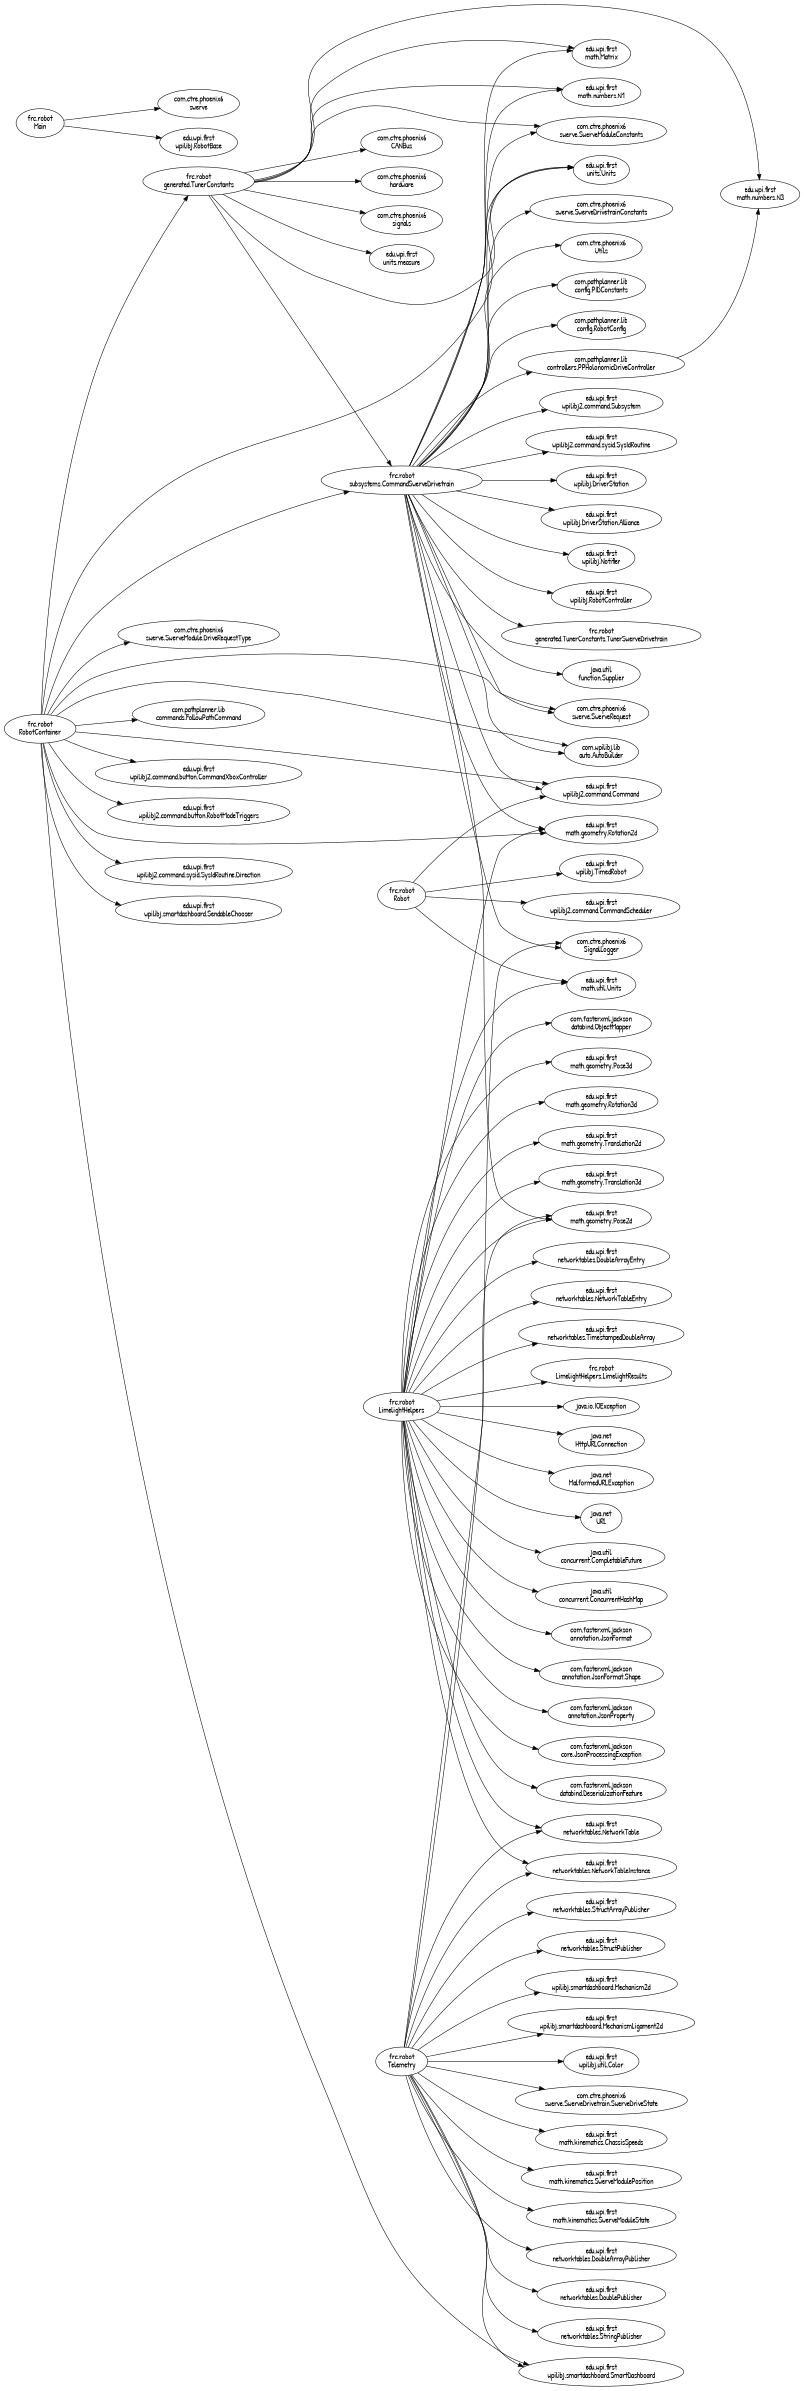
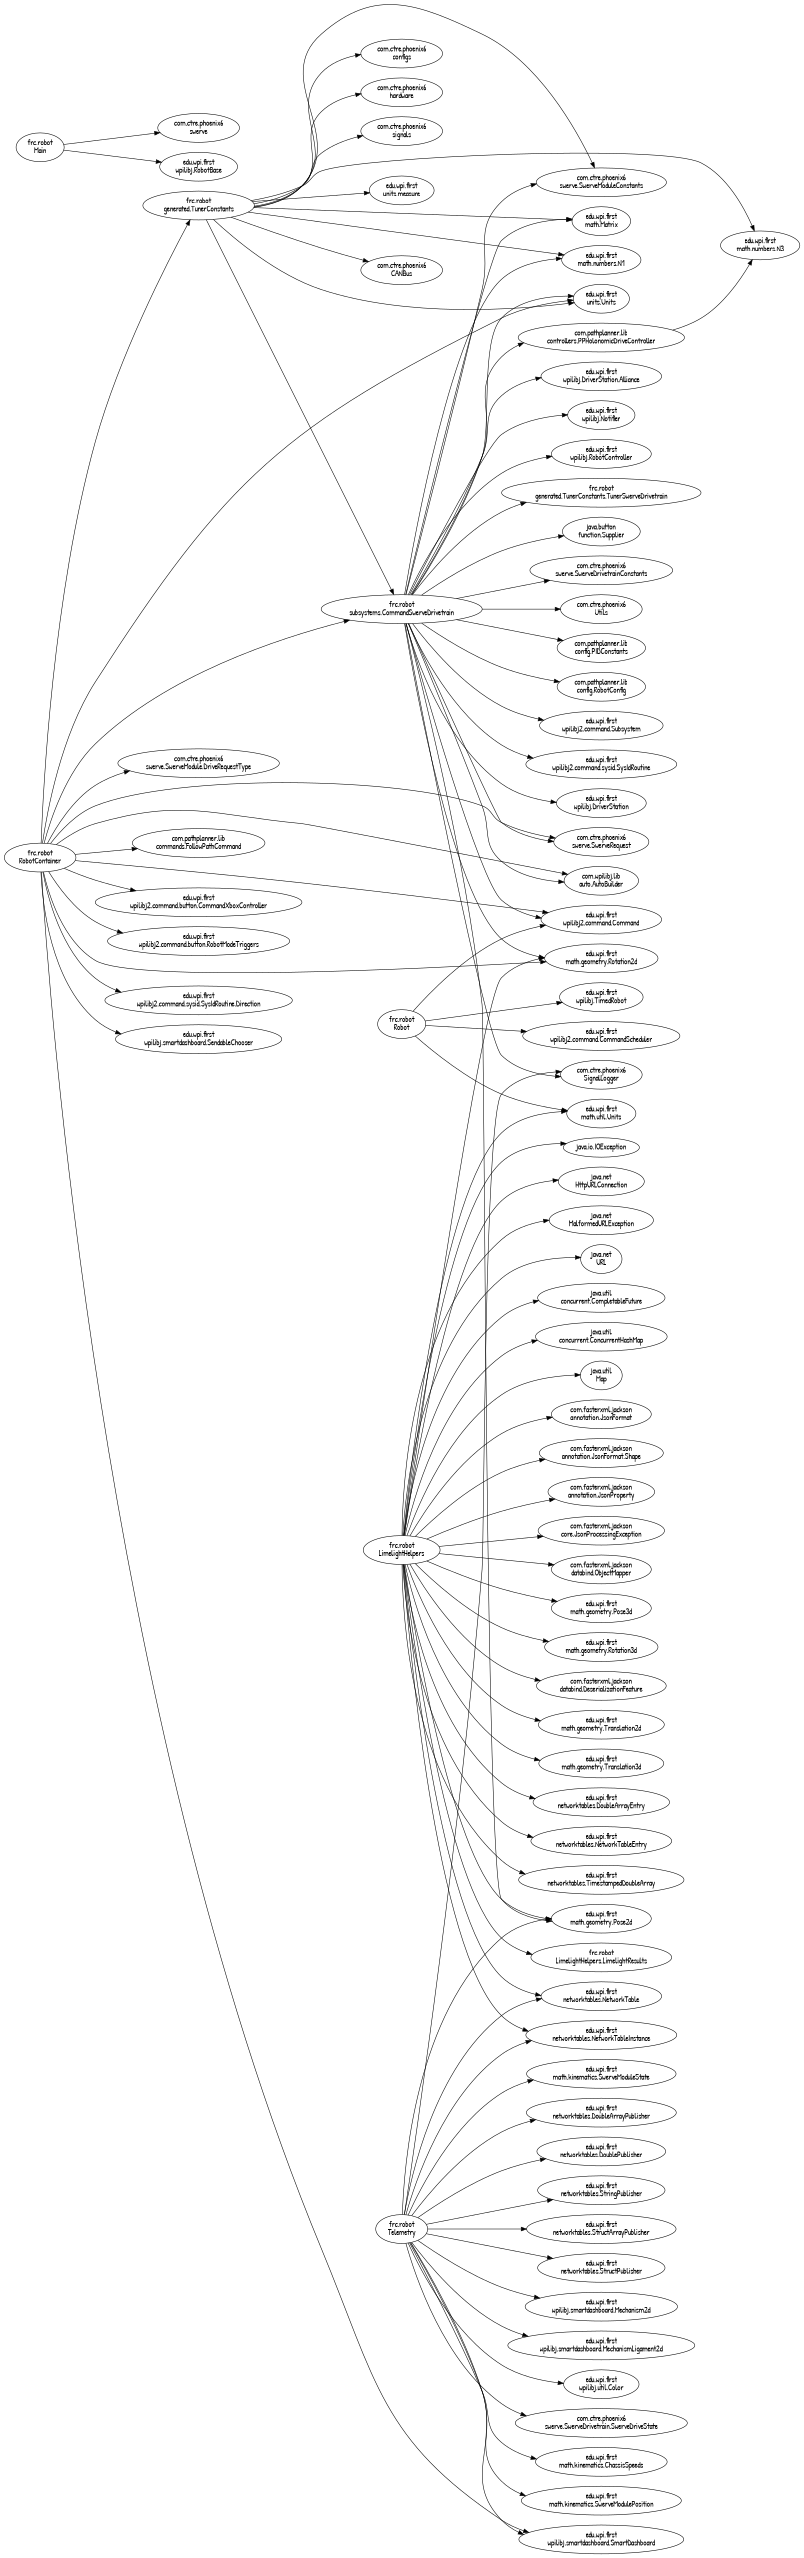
node "com.ctre.phoenix6 configs": added
node "java.util function.Supplier": label "java.util function.Supplier" -> "java.button function.Supplier"
node "java.util Map": added
